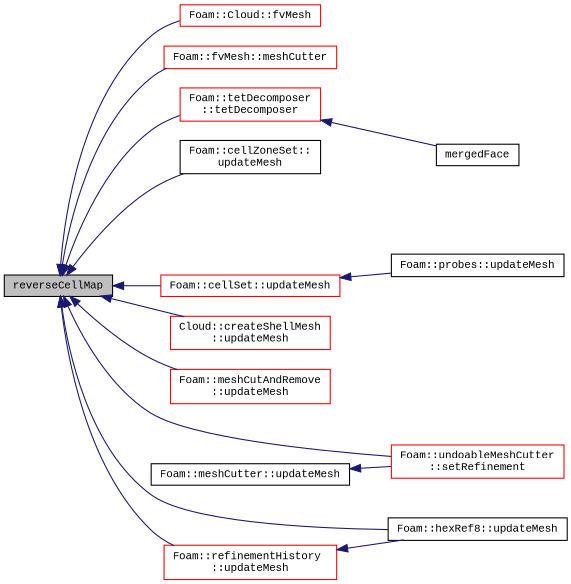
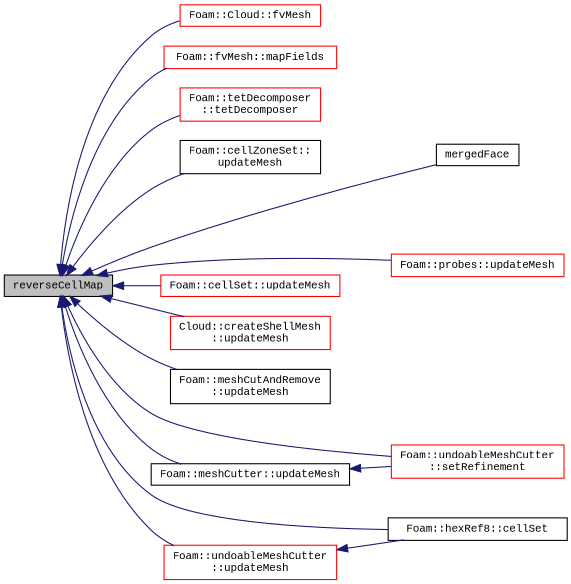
node "Foam::fvMesh::meshCutter": label "Foam::fvMesh::meshCutter" -> "Foam::fvMesh::mapFields"
edge "mergedFace" -> "Foam::tetDecomposer ::tetDecomposer": now "mergedFace" -> "reverseCellMap"
node "Foam::probes::updateMesh": color black -> red
edge "Foam::probes::updateMesh" -> "Foam::cellSet::updateMesh": now "Foam::probes::updateMesh" -> "reverseCellMap"
node "Foam::meshCutAndRemove ::updateMesh": color red -> black
edge "Foam::meshCutter::updateMesh" -> "reverseCellMap": added
node "Foam::hexRef8::updateMesh": label "Foam::hexRef8::updateMesh" -> "Foam::hexRef8::cellSet"
node "Foam::refinementHistory ::updateMesh": label "Foam::refinementHistory ::updateMesh" -> "Foam::undoableMeshCutter ::updateMesh"
